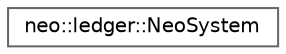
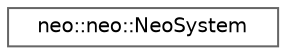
node "neo::ledger::NeoSystem": label "neo::ledger::NeoSystem" -> "neo::neo::NeoSystem"
